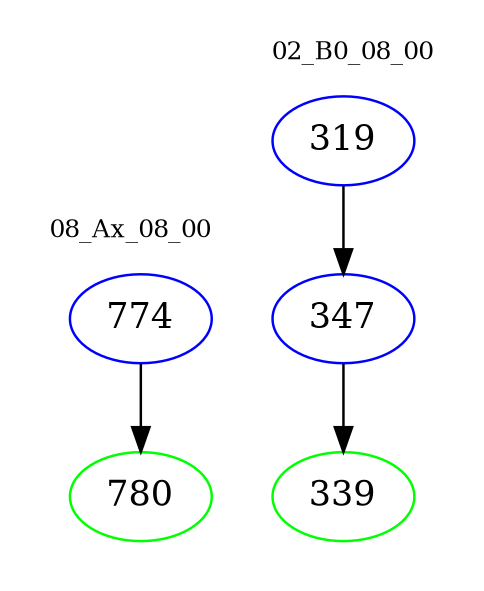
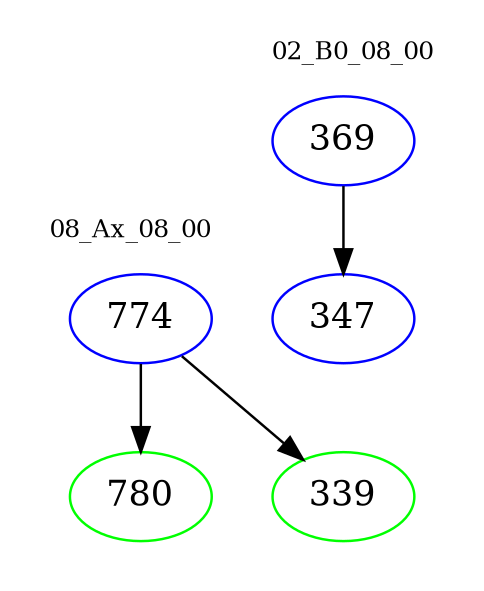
node "319": label "319" -> "369"
edge "347" -> "339": now "774" -> "339"
